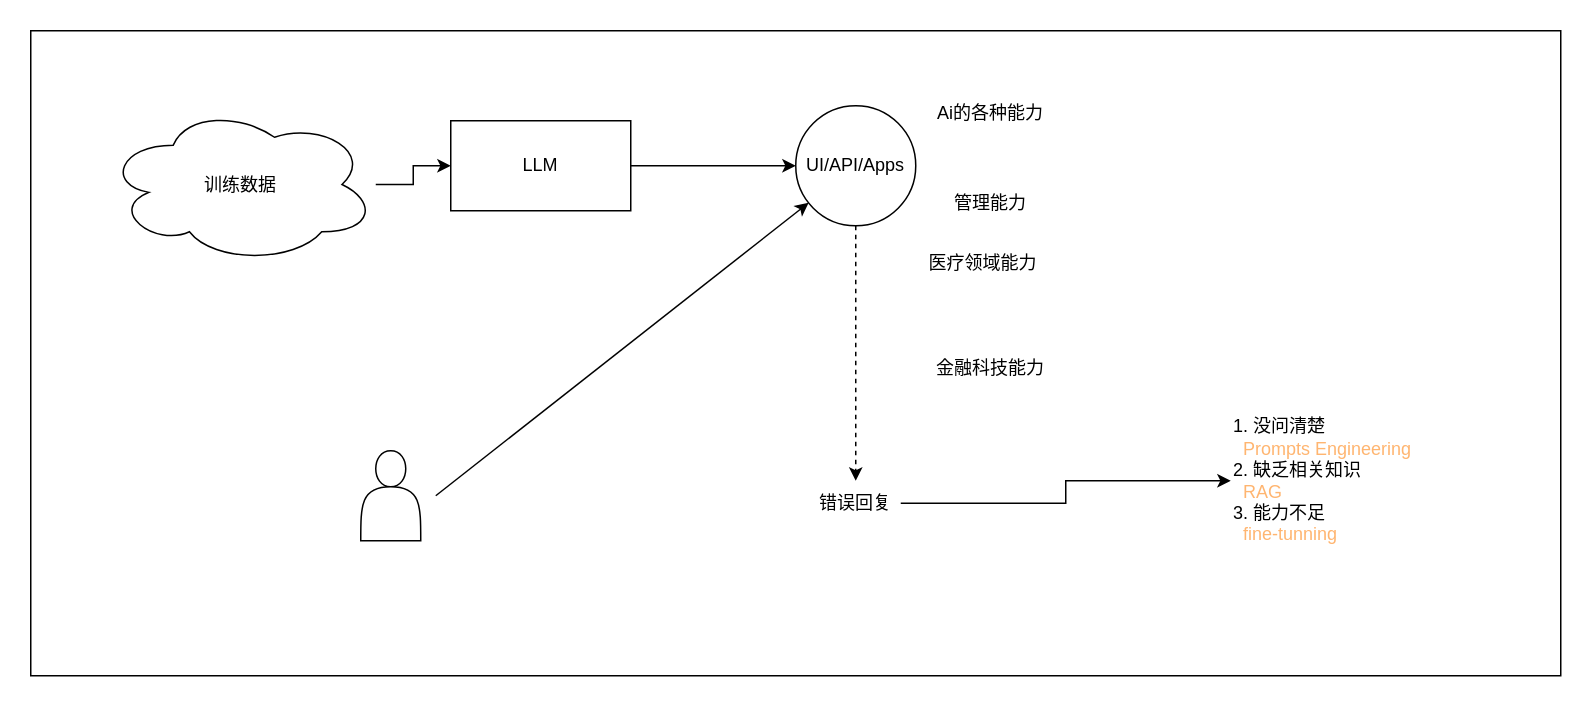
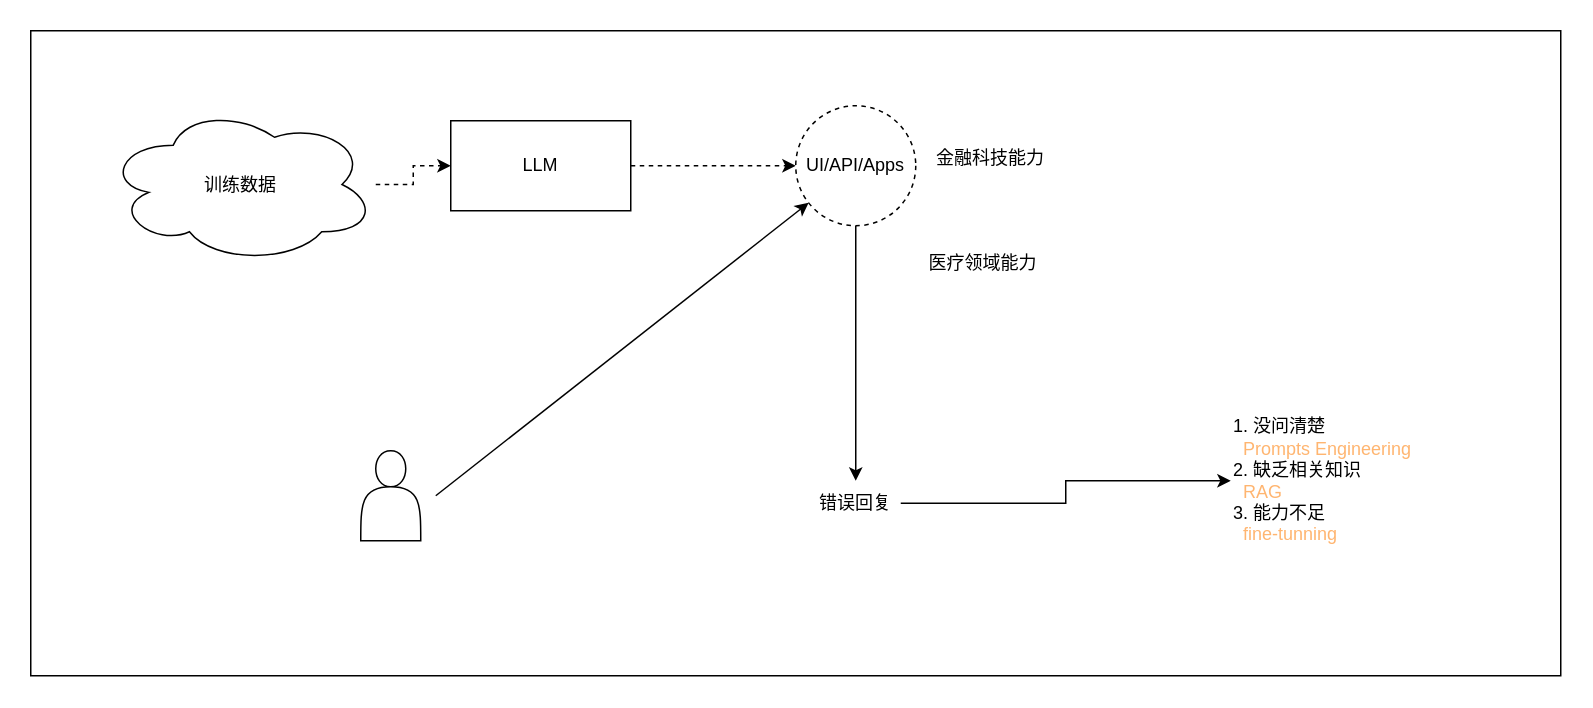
node "Ai的各种能力": removed
edge "LLM" -> "UI/API/Apps": style solid -> dashed
node "UI/API/Apps": style solid -> dashed
edge "训练数据" -> "LLM": style solid -> dashed
node "管理能力": removed
edge "UI/API/Apps" -> "错误回复": style dashed -> solid
node "金融科技能力": moved (991, 368) -> (991, 158)
